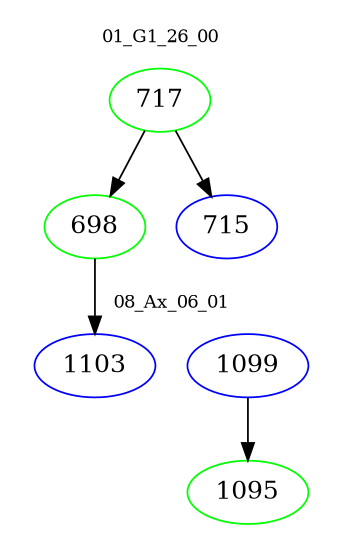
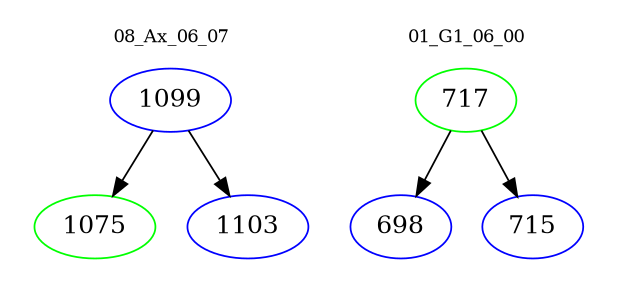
cluster "01_G1_26_00": label "01_G1_26_00" -> "01_G1_06_00"
node "698": color green -> blue
edge "698" -> "1103": now "1099" -> "1103"
cluster "08_Ax_06_01": label "08_Ax_06_01" -> "08_Ax_06_07"
node "1095": label "1095" -> "1075"
